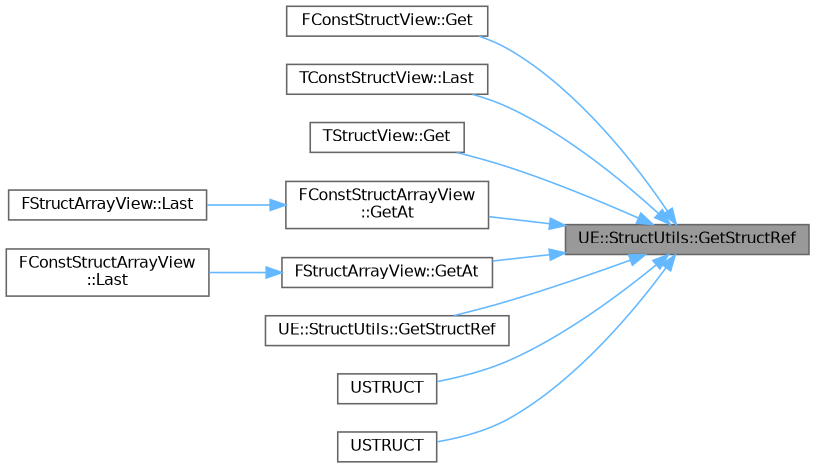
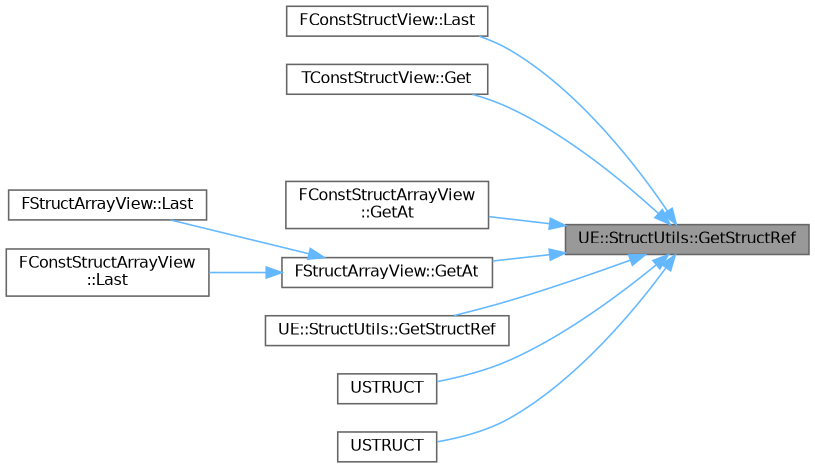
node "FConstStructView::Get": label "FConstStructView::Get" -> "FConstStructView::Last"
node "TConstStructView::Last": label "TConstStructView::Last" -> "TConstStructView::Get"
node "TStructView::Get": removed
edge "FStructArrayView::Last" -> "FConstStructArrayView ::GetAt": now "FStructArrayView::Last" -> "FStructArrayView::GetAt"
